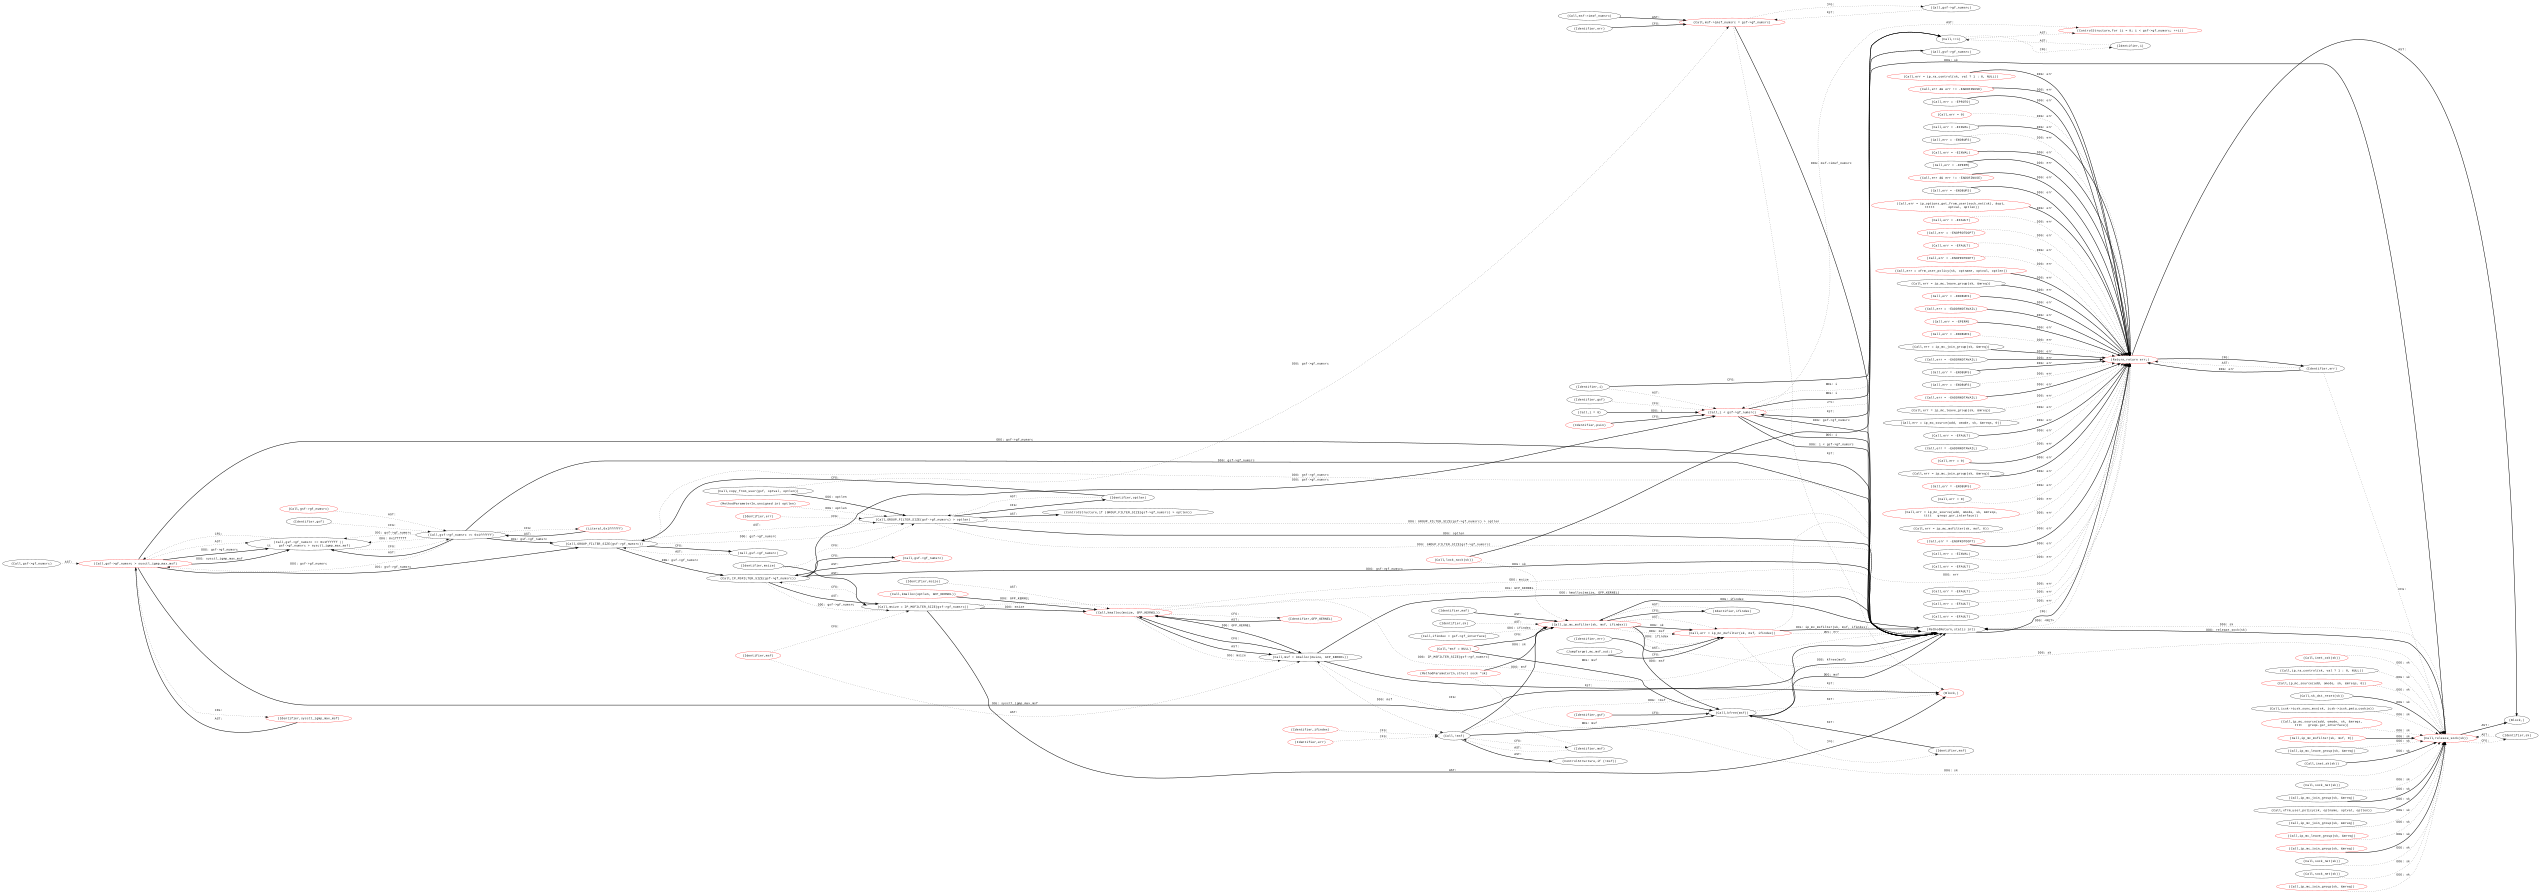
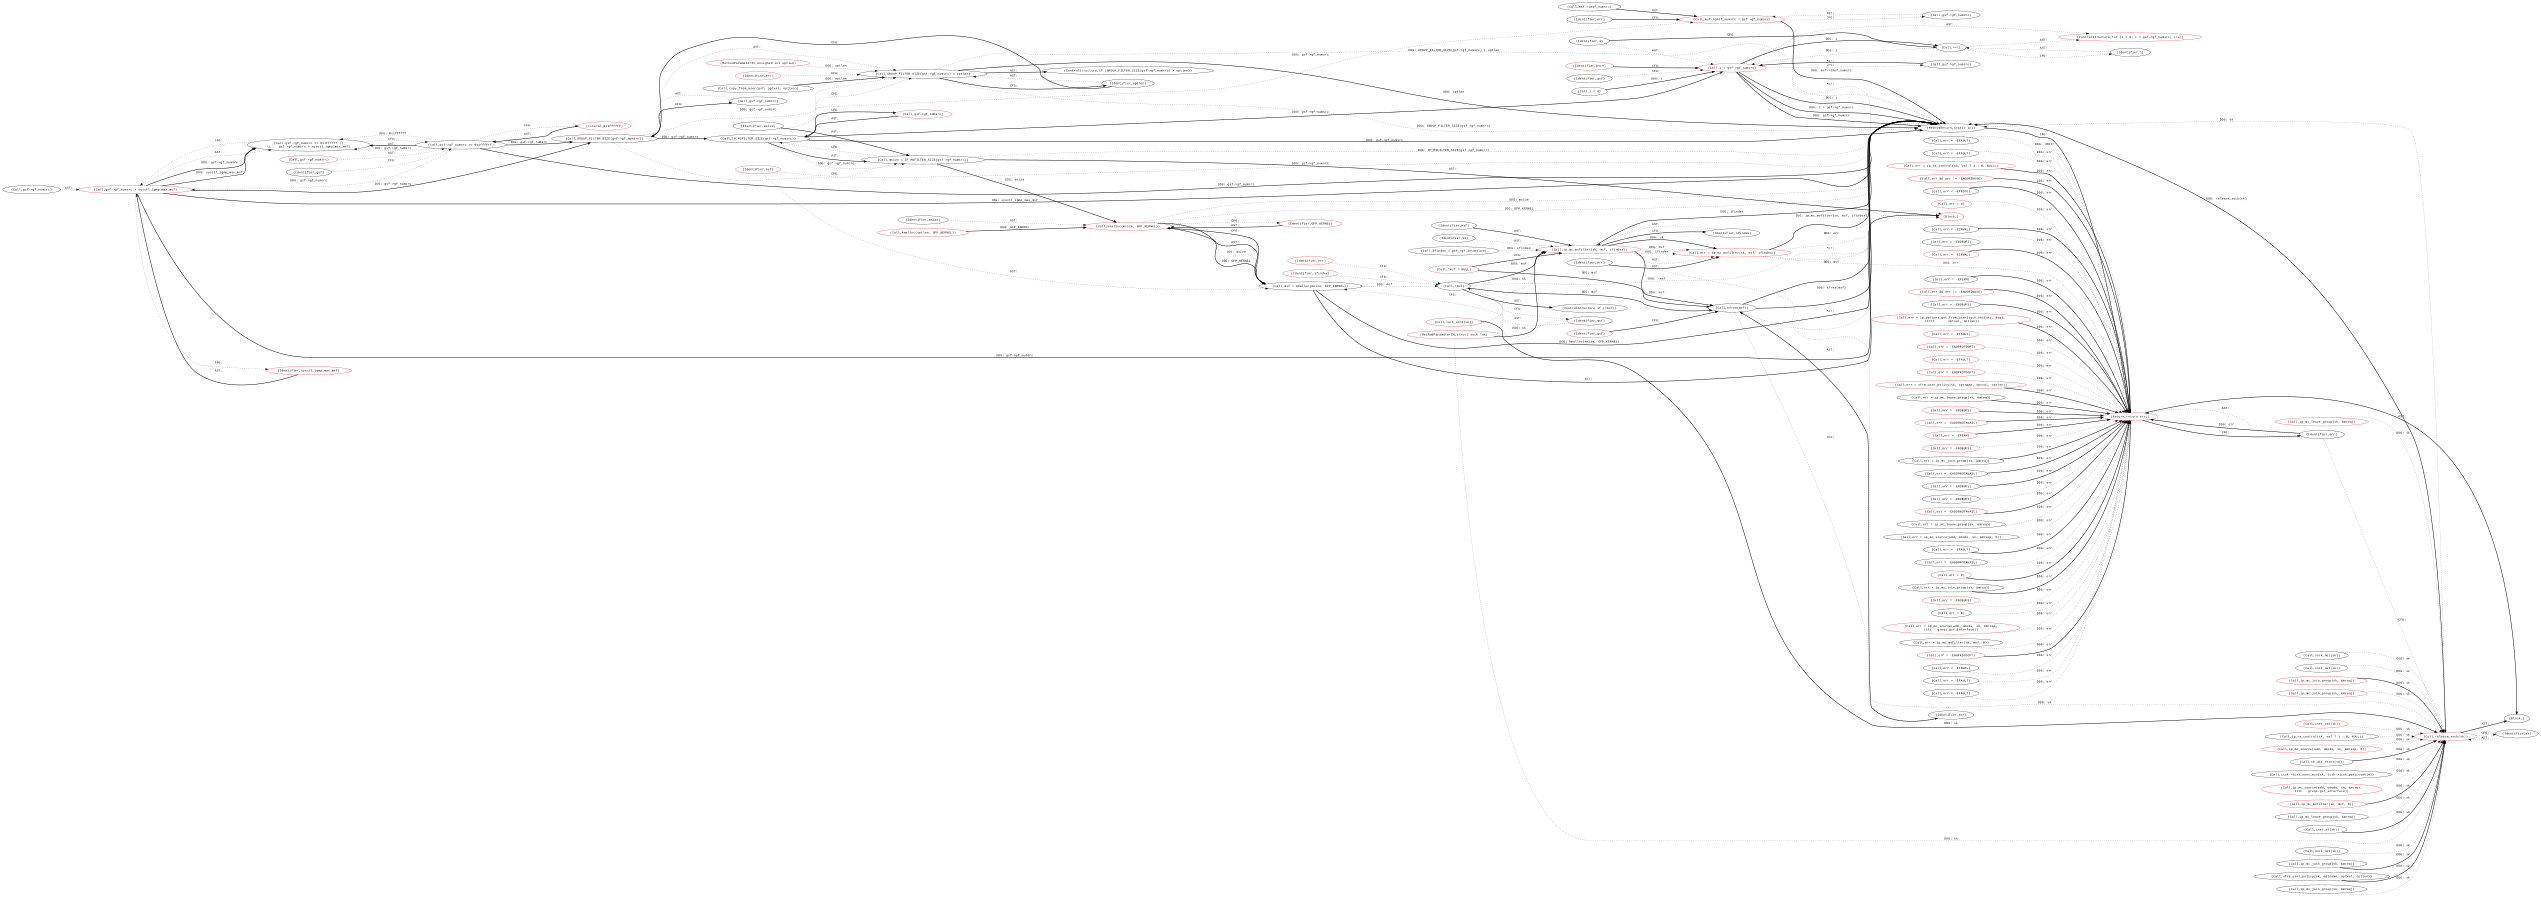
edge "(Call,copy_from_user(gsf, optval, optlen))" -> "(Call,msf->imsf_numsrc = gsf->gf_numsrc)": now "(Call,IP_MSFILTER_SIZE(gsf->gf_numsrc))" -> "(Call,msf->imsf_numsrc = gsf->gf_numsrc)"
node "(JumpTarget,mc_msf_out:)": removed
